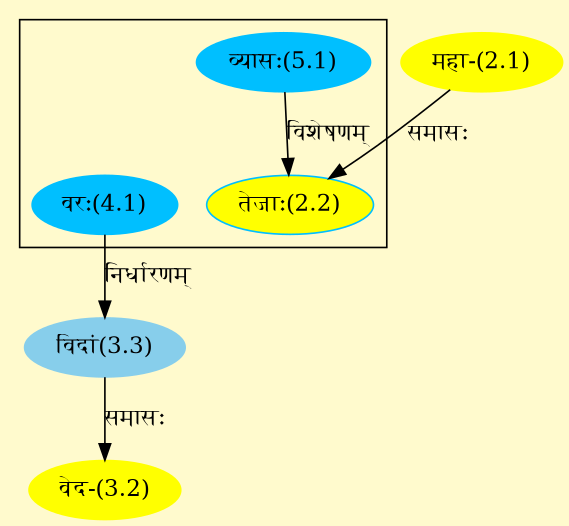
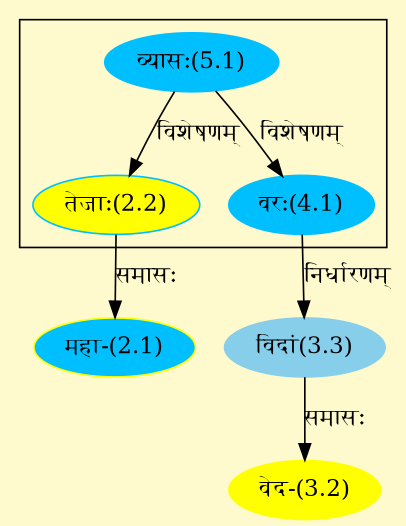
node "महा-(2.1)": fillcolor #ffff00 -> #00bfff
edge "व्यासः(5.1)" -> "वरः(4.1)": added, label "विशेषणम्"
edge "महा-(2.1)" -> "तेजाः(2.2)": reversed
